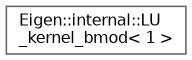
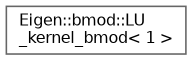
node "Eigen::internal::LU _kernel_bmod< 1 >": label "Eigen::internal::LU _kernel_bmod< 1 >" -> "Eigen::bmod::LU _kernel_bmod< 1 >"
